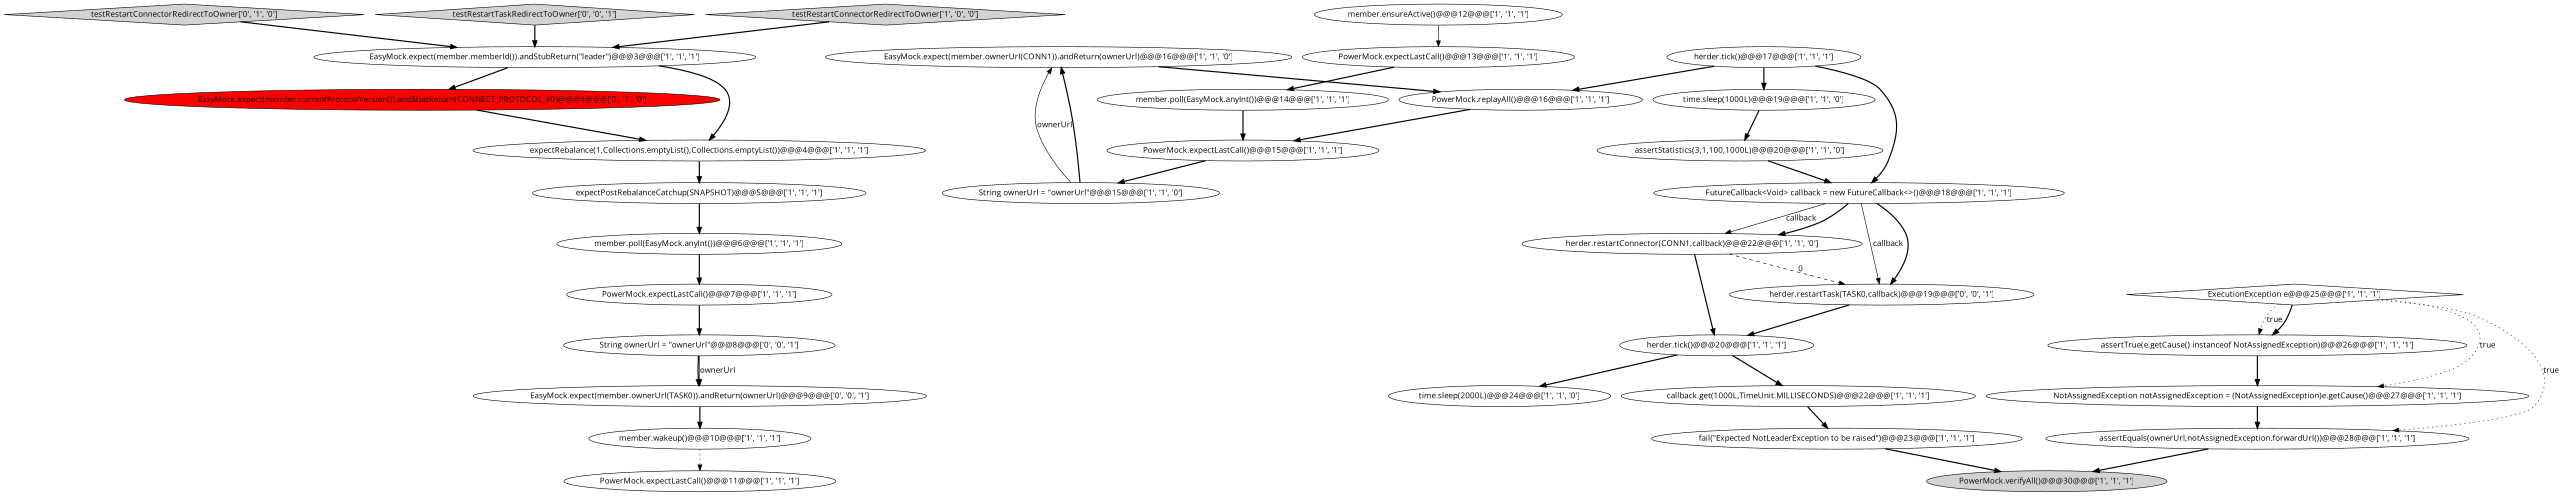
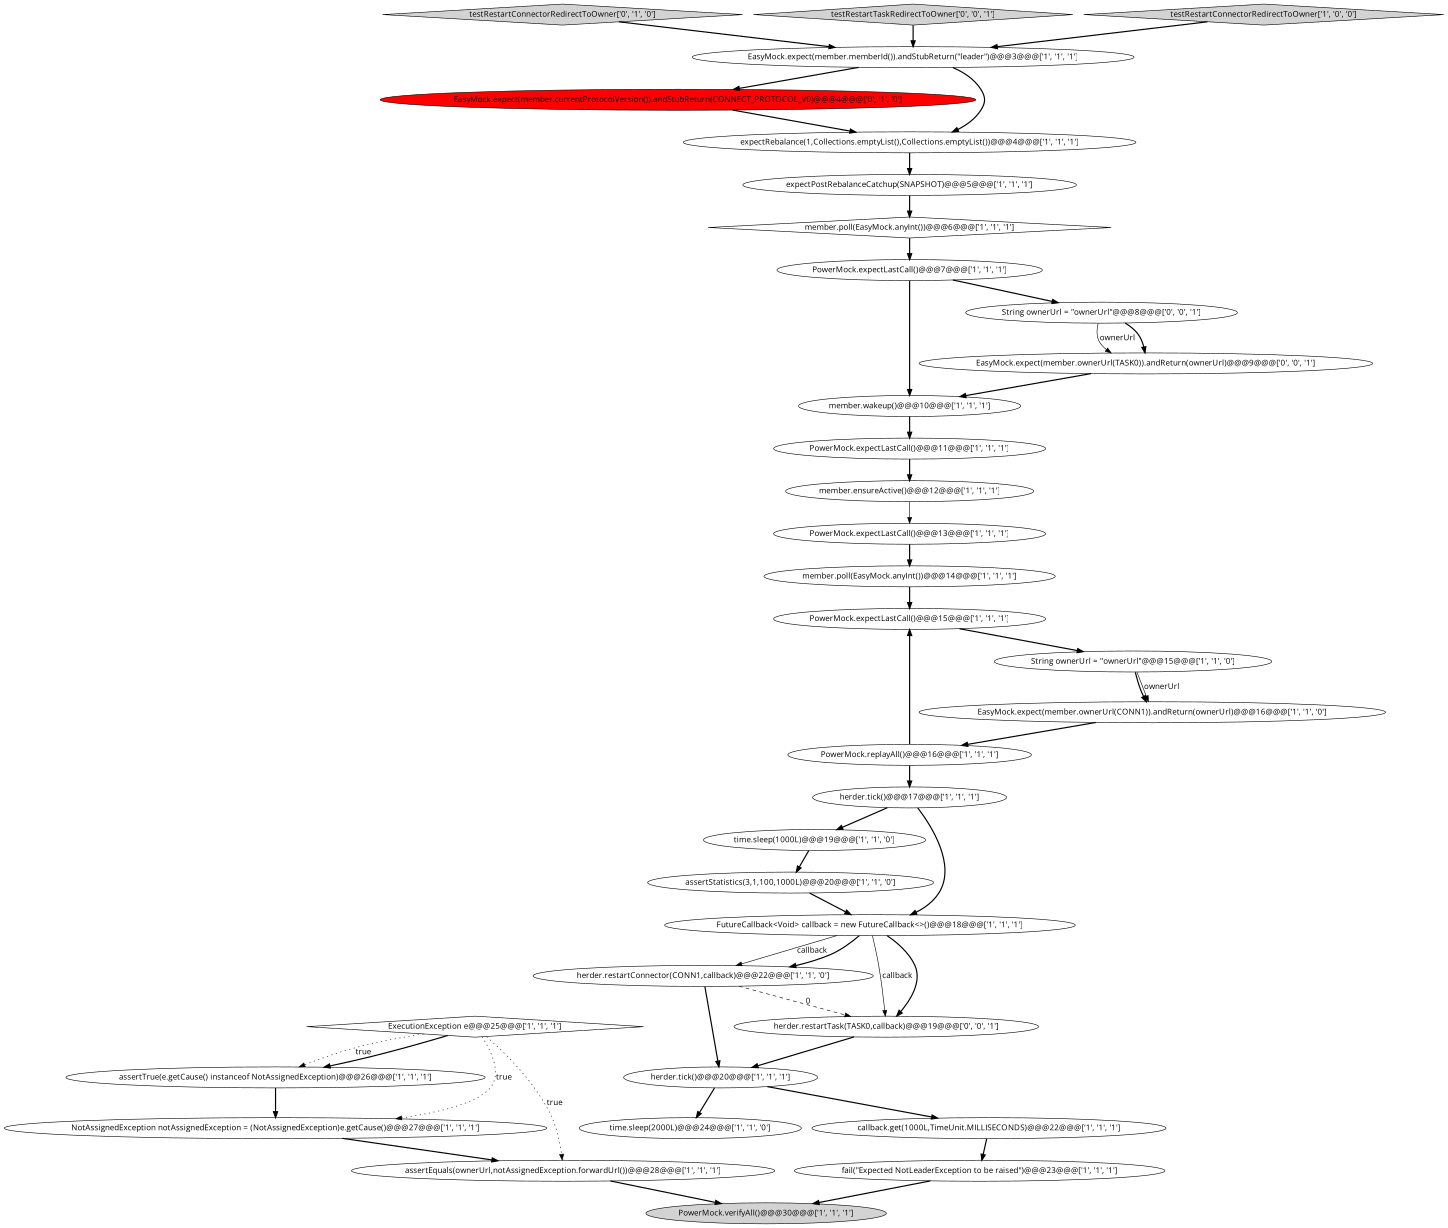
edge "herder.tick()@@@17@@@['1', '1', '1']" -> "PowerMock.replayAll()@@@16@@@['1', '1', '1']": reversed
node "member.poll(EasyMock.anyInt())@@@6@@@['1', '1', '1']": shape ellipse -> diamond
edge "PowerMock.expectLastCall()@@@7@@@['1', '1', '1']" -> "member.wakeup()@@@10@@@['1', '1', '1']": added
edge "member.wakeup()@@@10@@@['1', '1', '1']" -> "PowerMock.expectLastCall()@@@11@@@['1', '1', '1']": style dotted -> bold
edge "PowerMock.expectLastCall()@@@11@@@['1', '1', '1']" -> "member.ensureActive()@@@12@@@['1', '1', '1']": added
